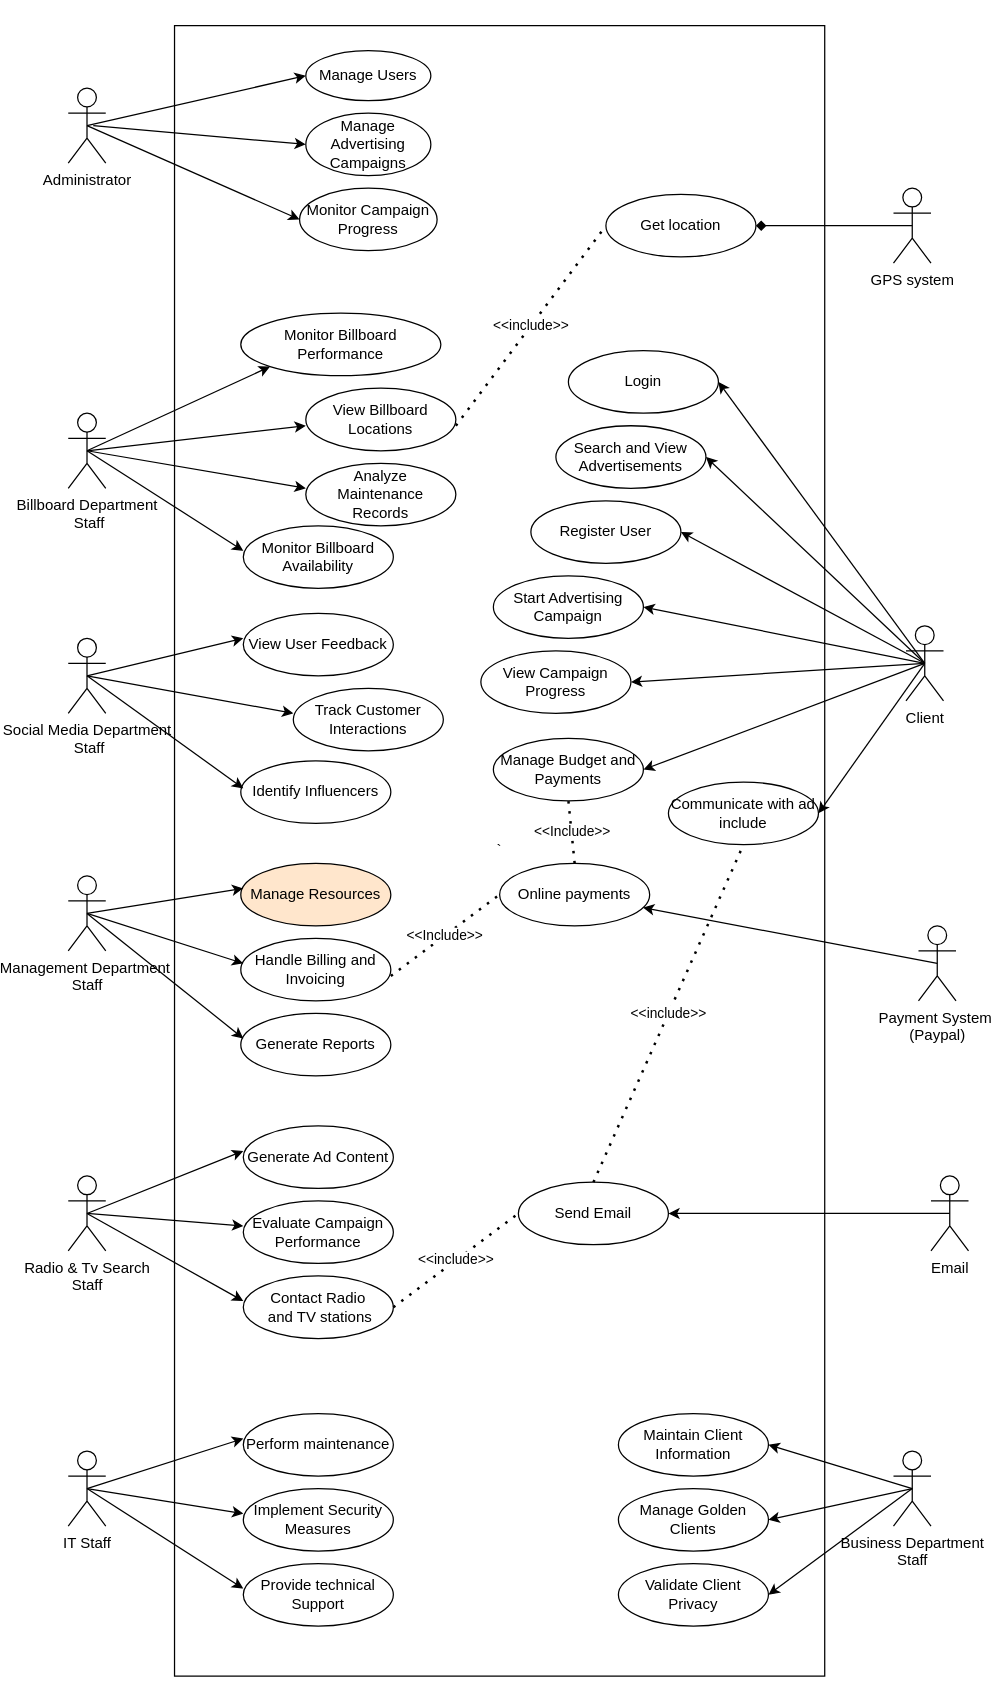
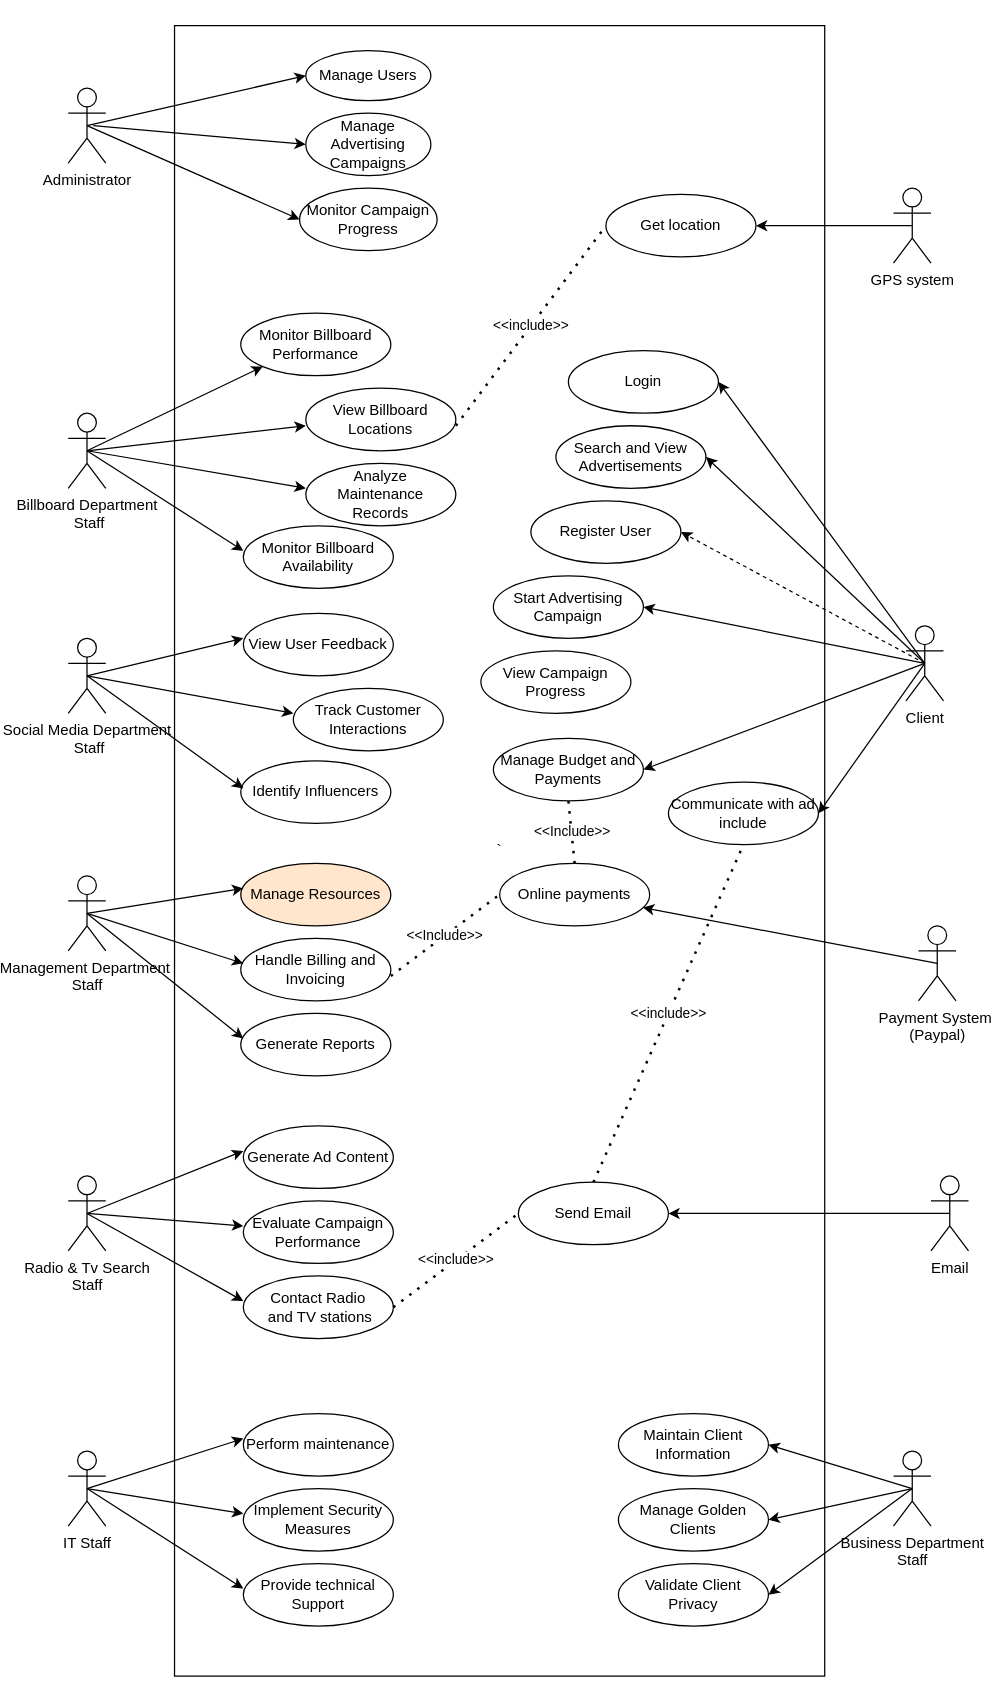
edge "GPS system" -> "Get location": arrowhead diamond -> classic
node "Monitor Billboard Performance": size 200x63 -> 150x63
edge "Client" -> "Register User": style solid -> dashed
edge "Client" -> "View Campaign Progress": removed
